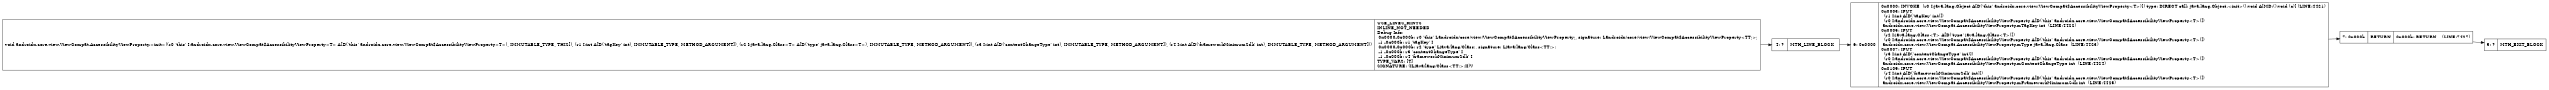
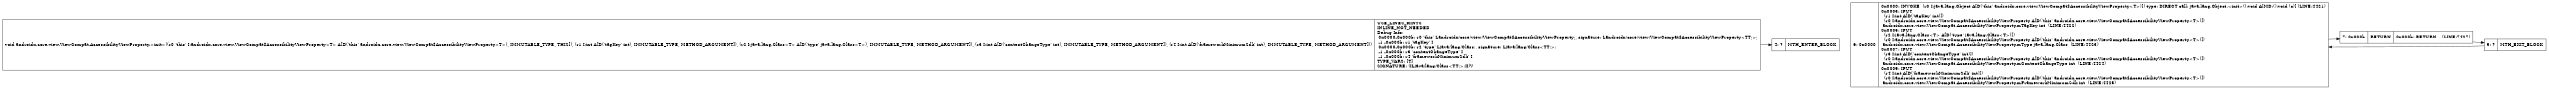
node "4: ?": text "MTH_LINE_BLOCK" -> "MTH_ENTER_BLOCK"
edge "4: ?" -> "6: 0x0000": now "5: ?" -> "6: 0x0000"
node "6: 0x0000": text "0x0109: IPUT" -> "0x0009: IPUT"
